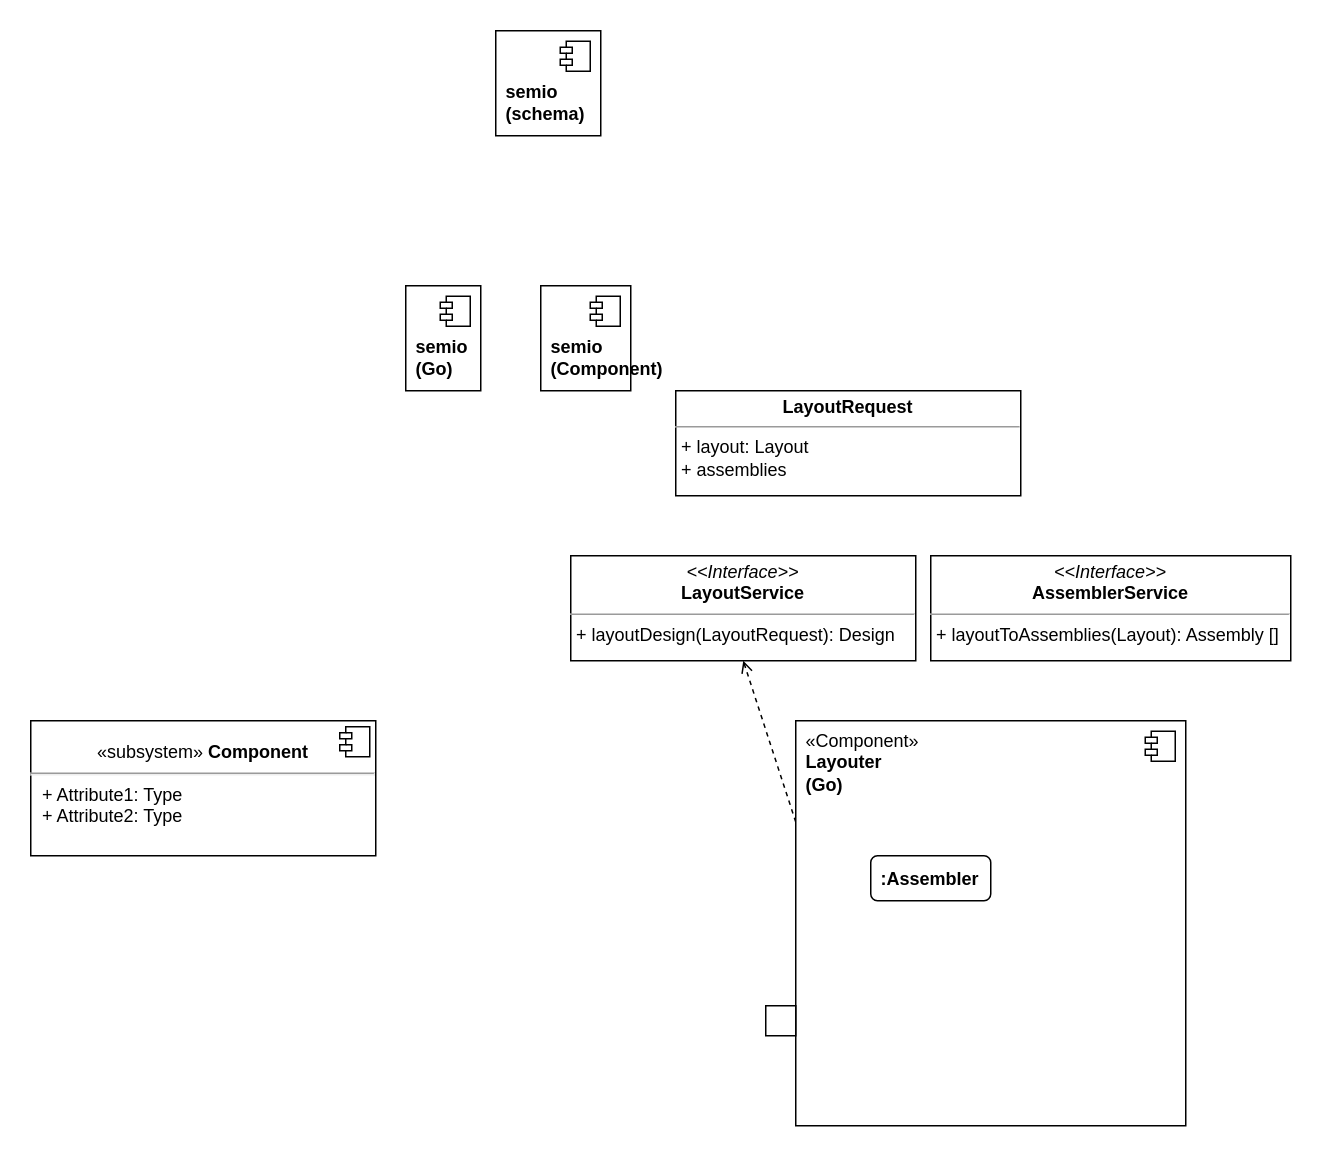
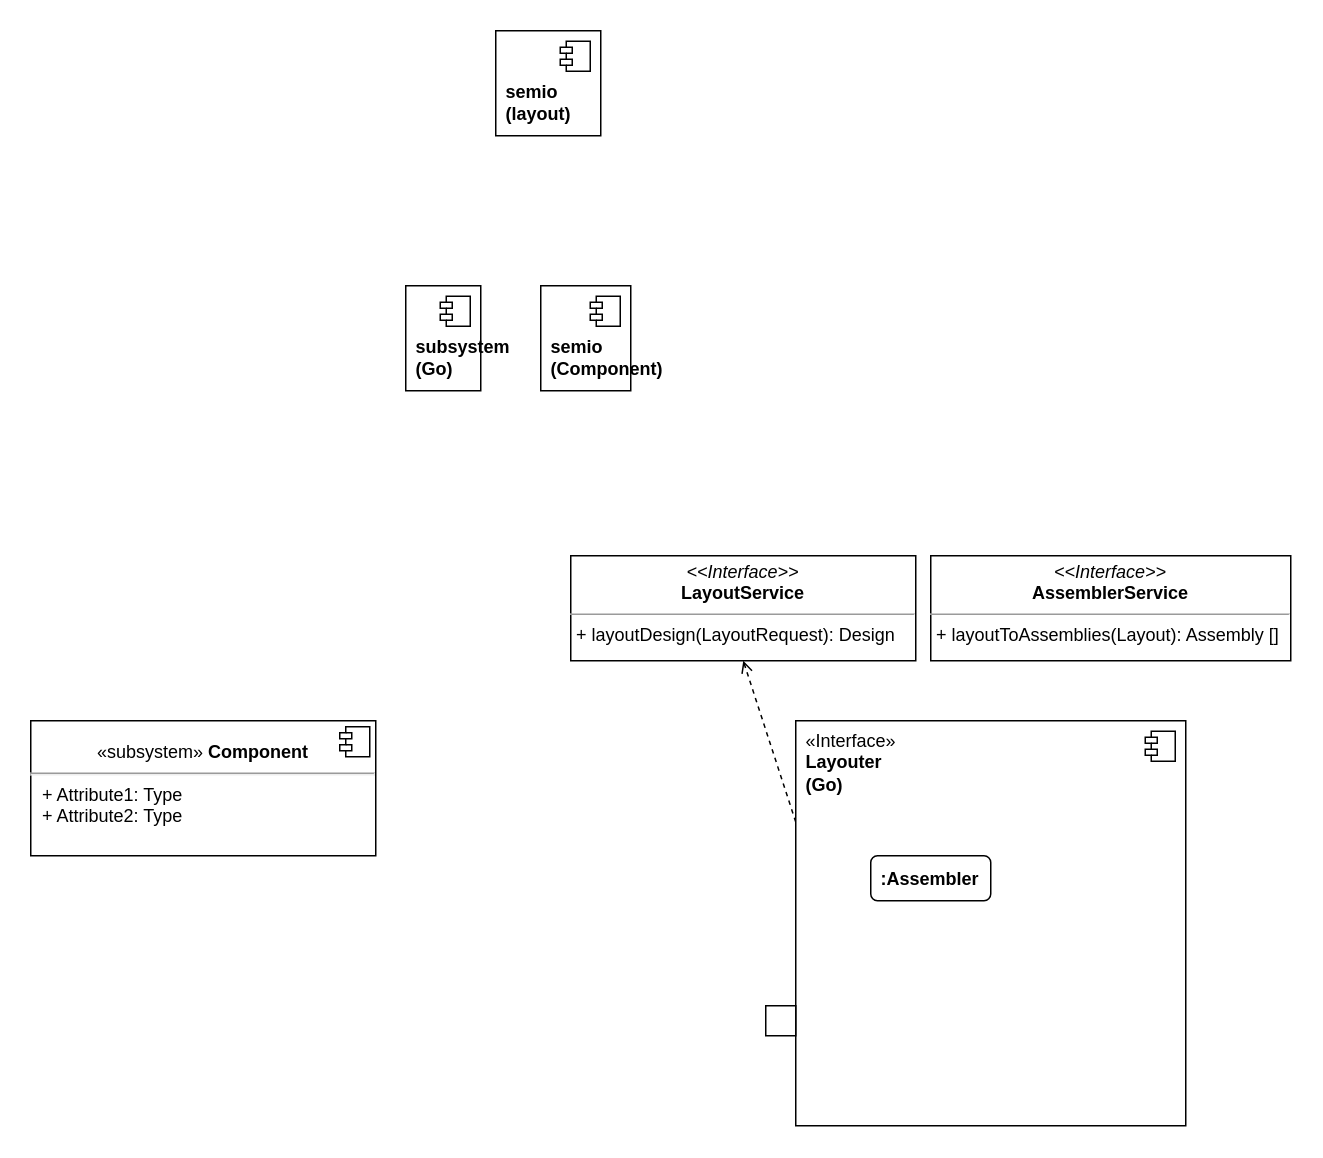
node "semio (schema)": label "semio (schema)" -> "semio (layout)"
node "semio (Go)": label "semio (Go)" -> "subsystem (Go)"
node "LayoutRequest + layout: Layout + assemblies": removed
node "«Component» Layouter (Go)": label "«Component» Layouter (Go)" -> "«Interface» Layouter (Go)"
